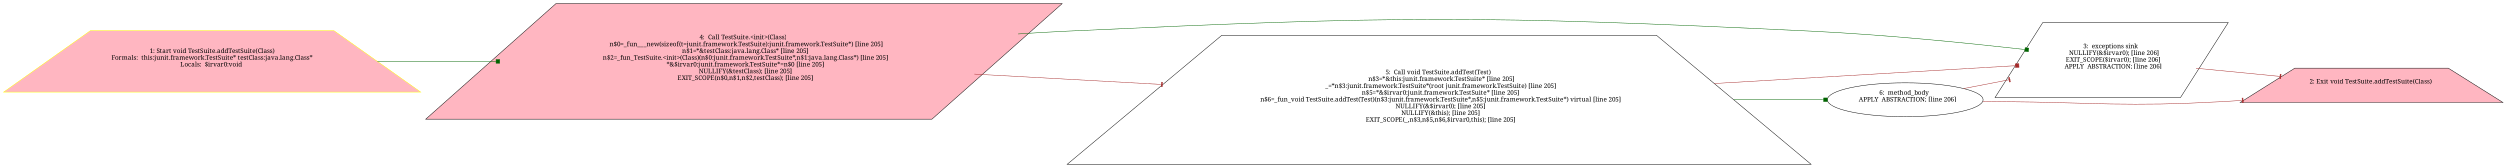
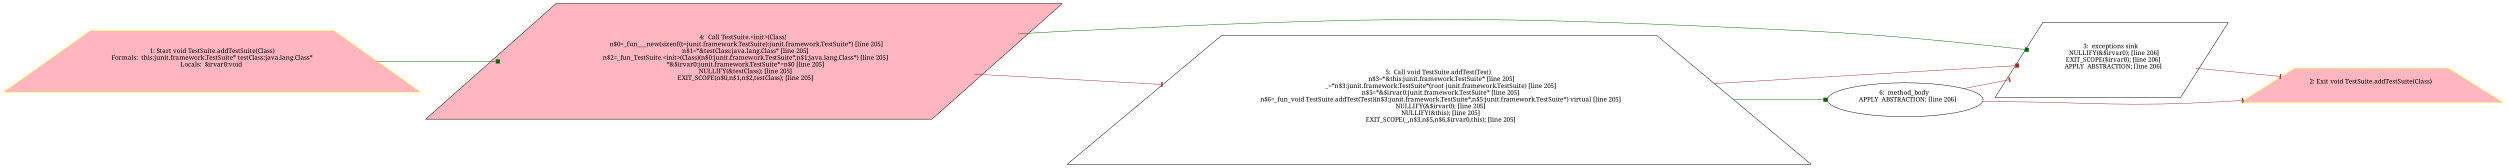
node "2: Exit void TestSuite.addTestSuite(Class)": color black -> yellow
